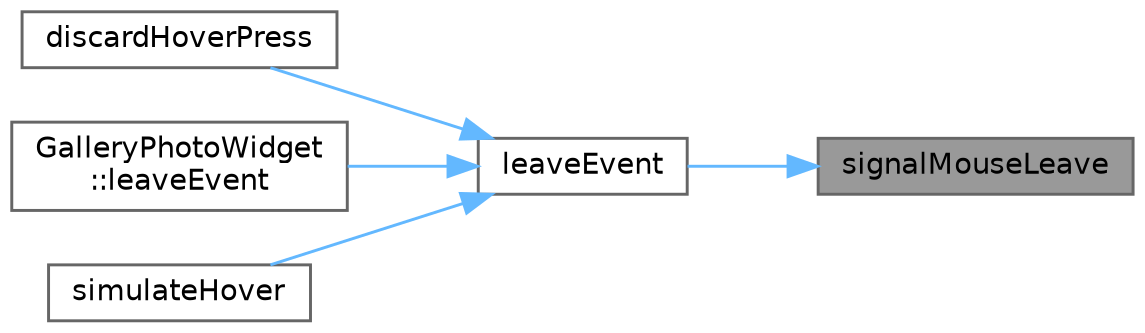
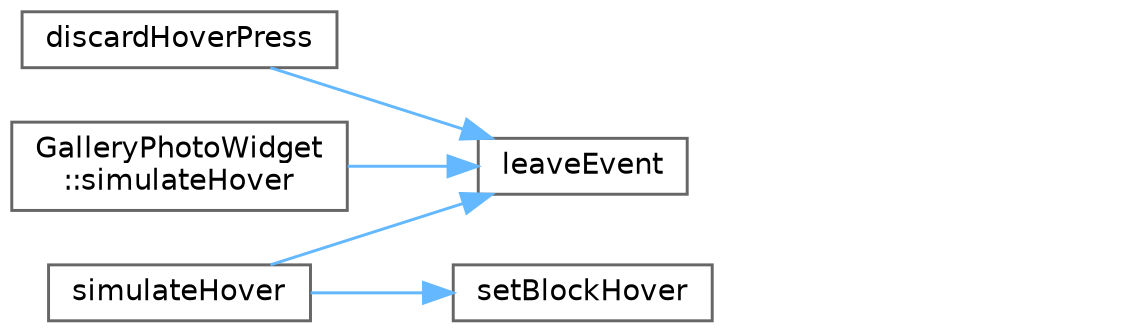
node "GalleryPhotoWidget ::leaveEvent": label "GalleryPhotoWidget ::leaveEvent" -> "GalleryPhotoWidget ::simulateHover"
node "signalMouseLeave": removed
node "setBlockHover": added
